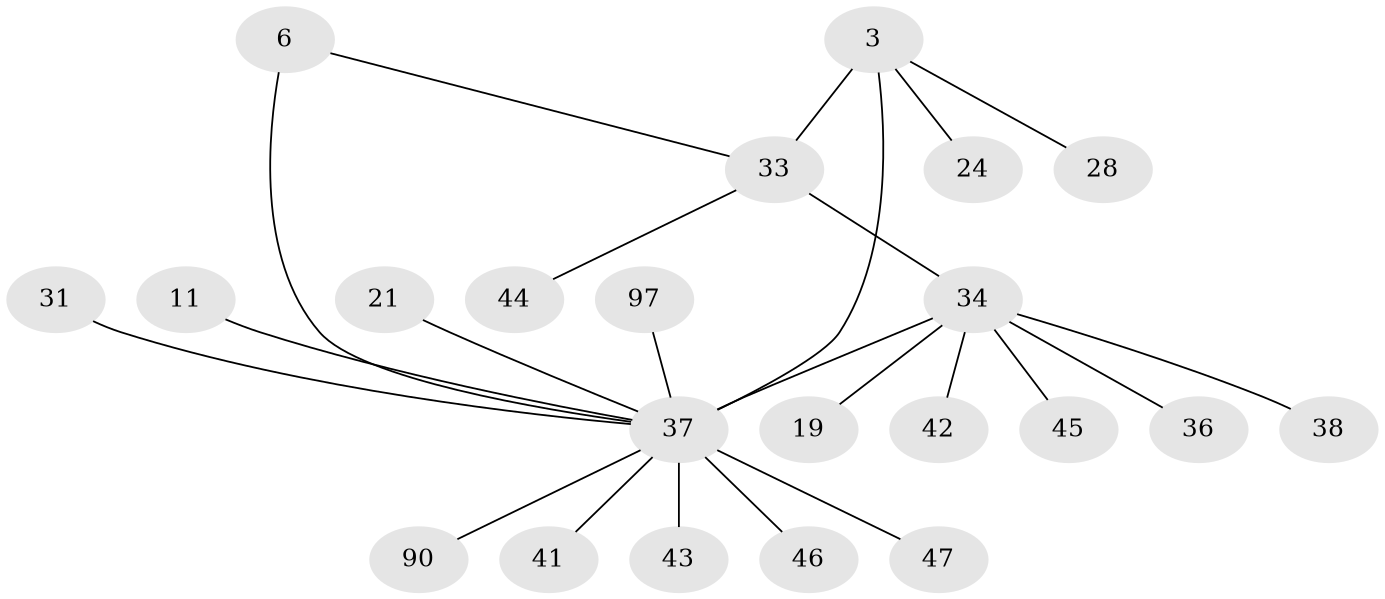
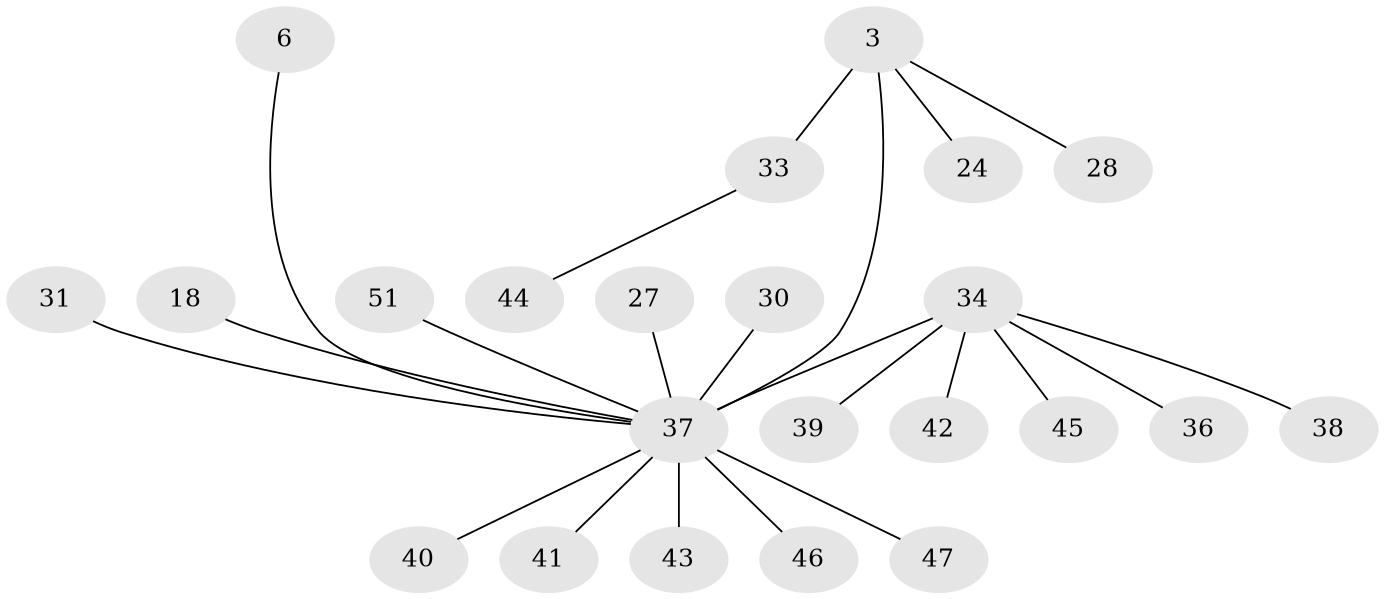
edge "6" -- "33": removed
edge "33" -- "34": removed
node "11": label "11" -> "18"
node "21": label "21" -> "51"
node "97": label "97" -> "27"
node "30": added
node "19": label "19" -> "39"
node "90": label "90" -> "40"
